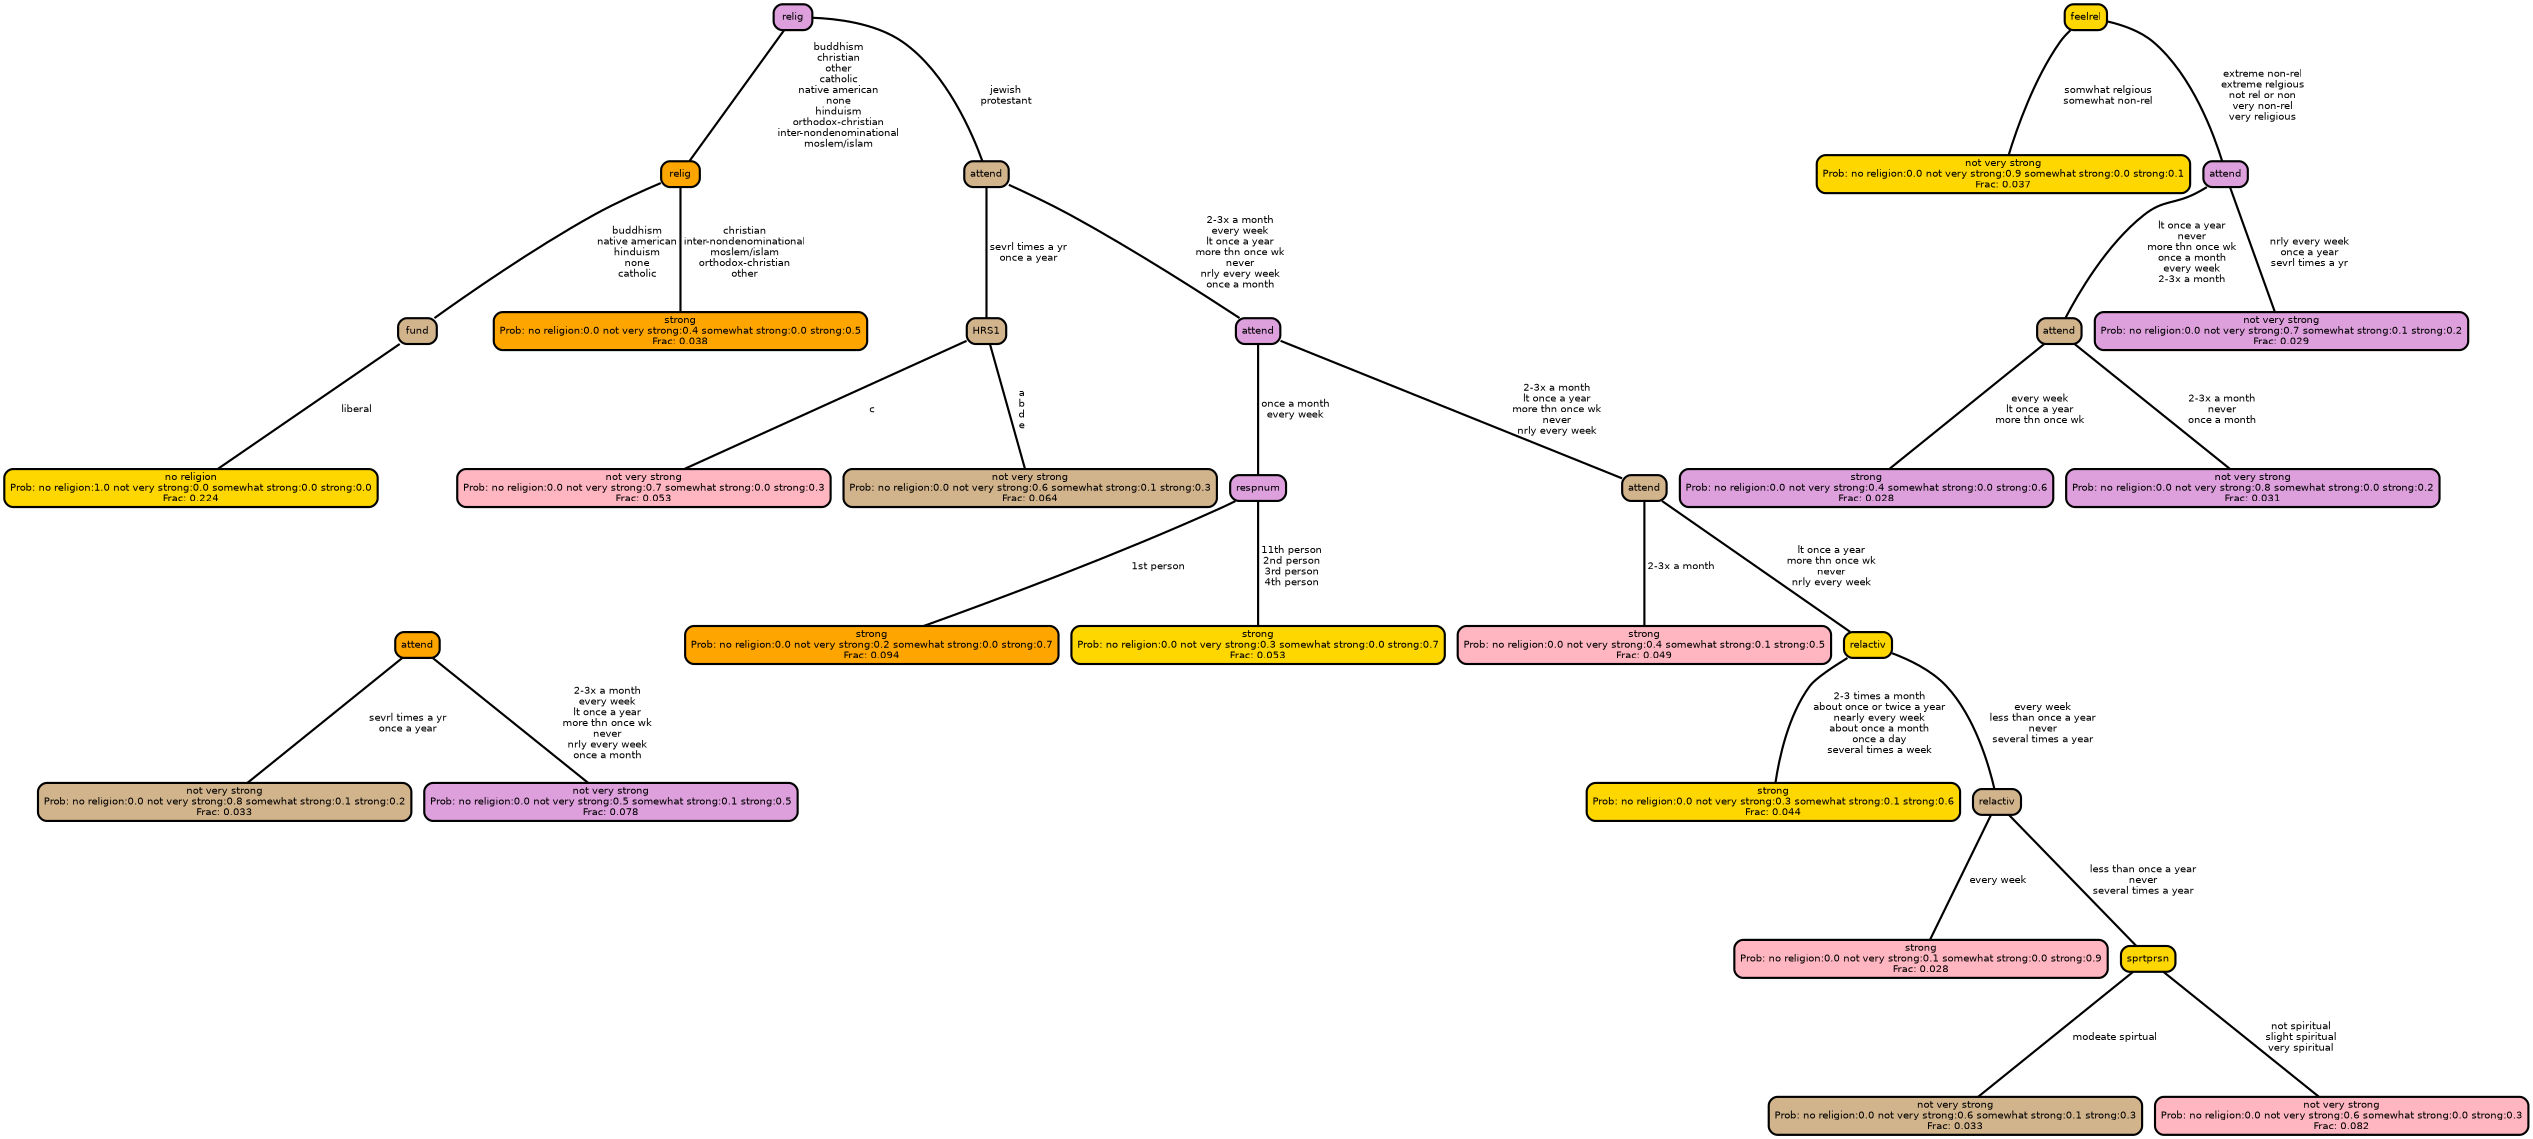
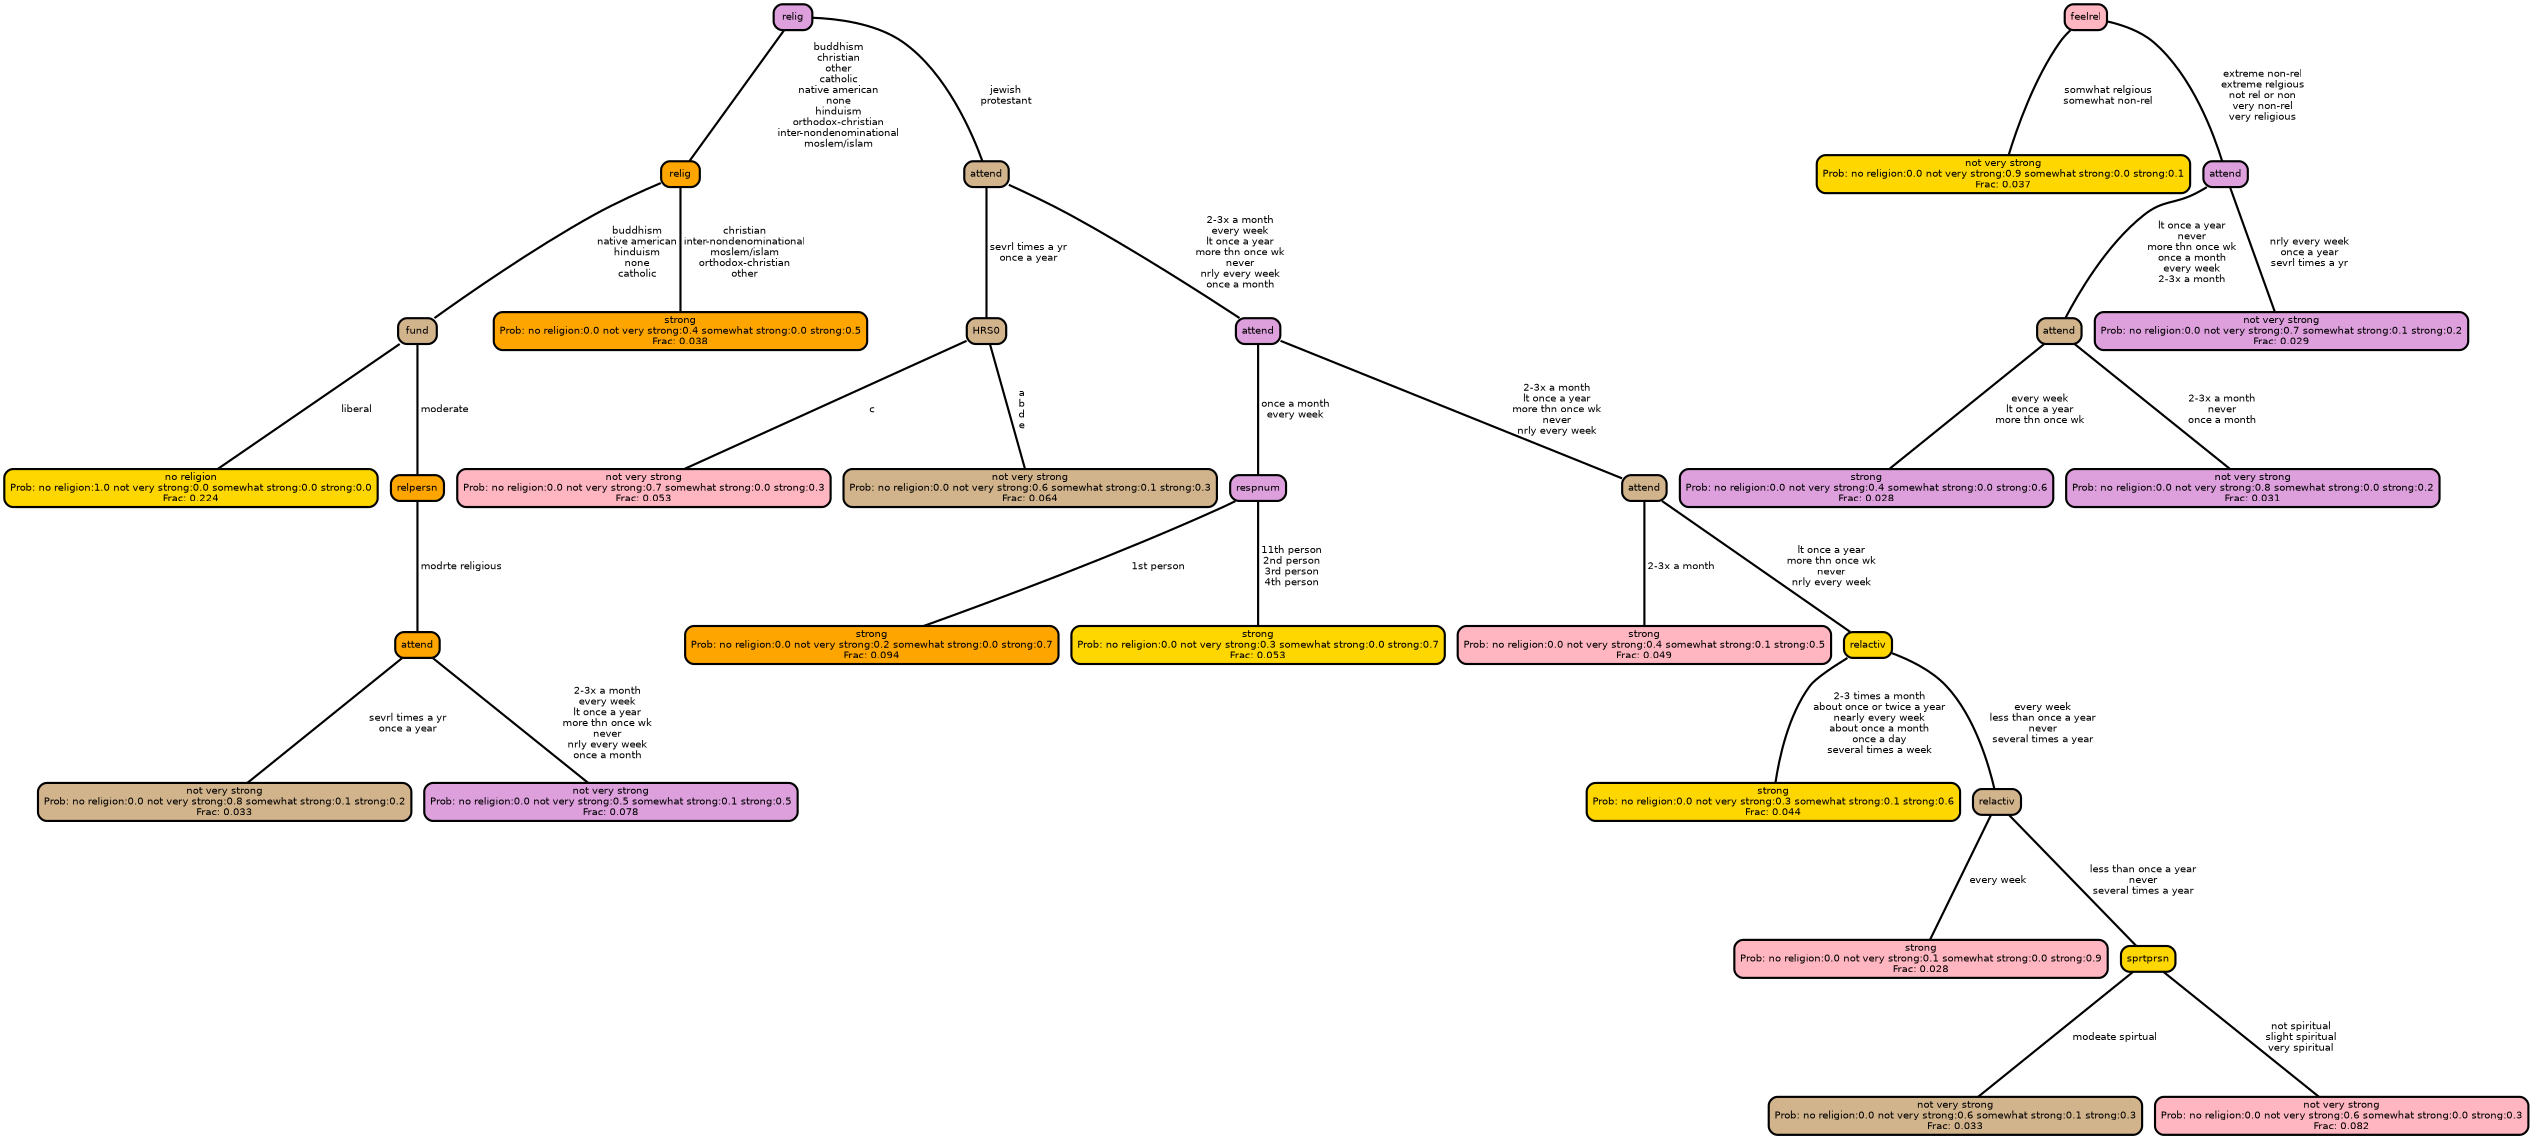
node "feelrel": fillcolor gold -> lightpink
node "HRS1": label "HRS1" -> "HRS0"
node "relpersn": added
